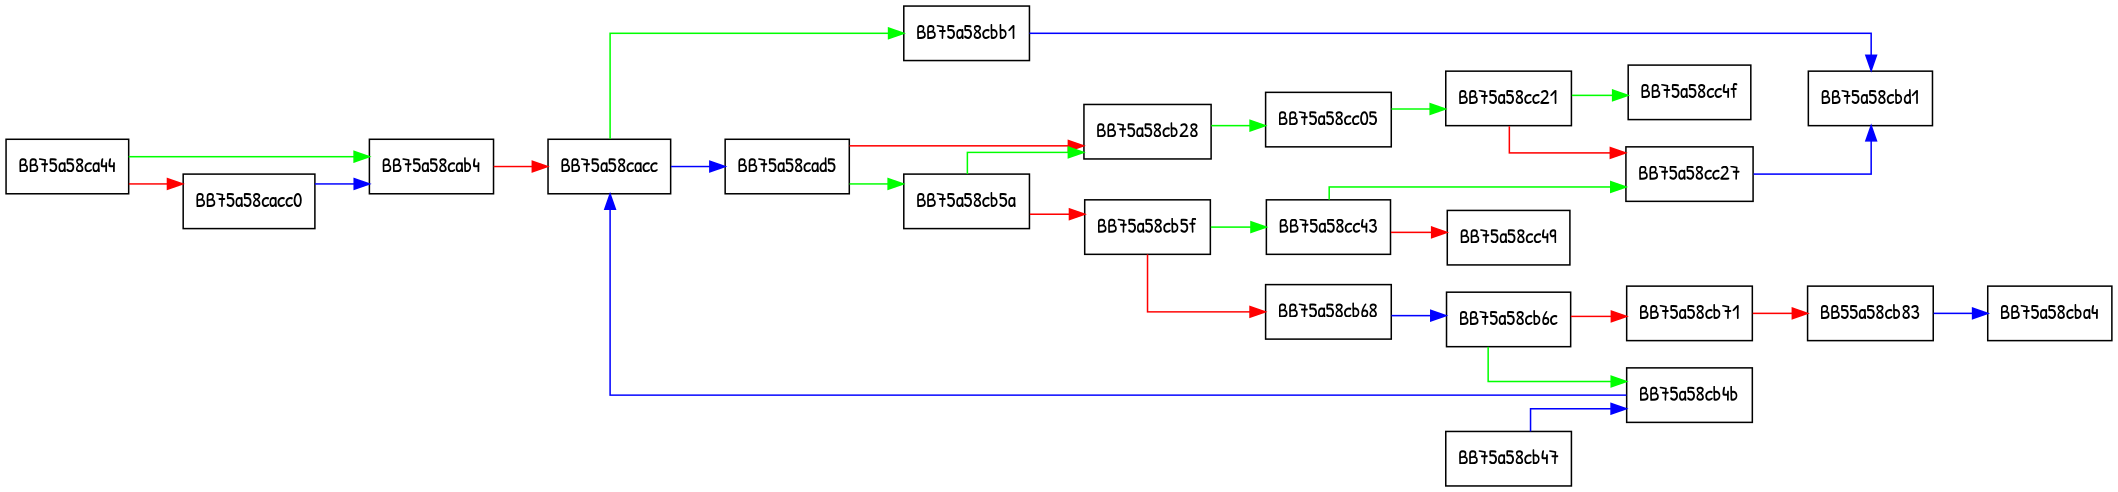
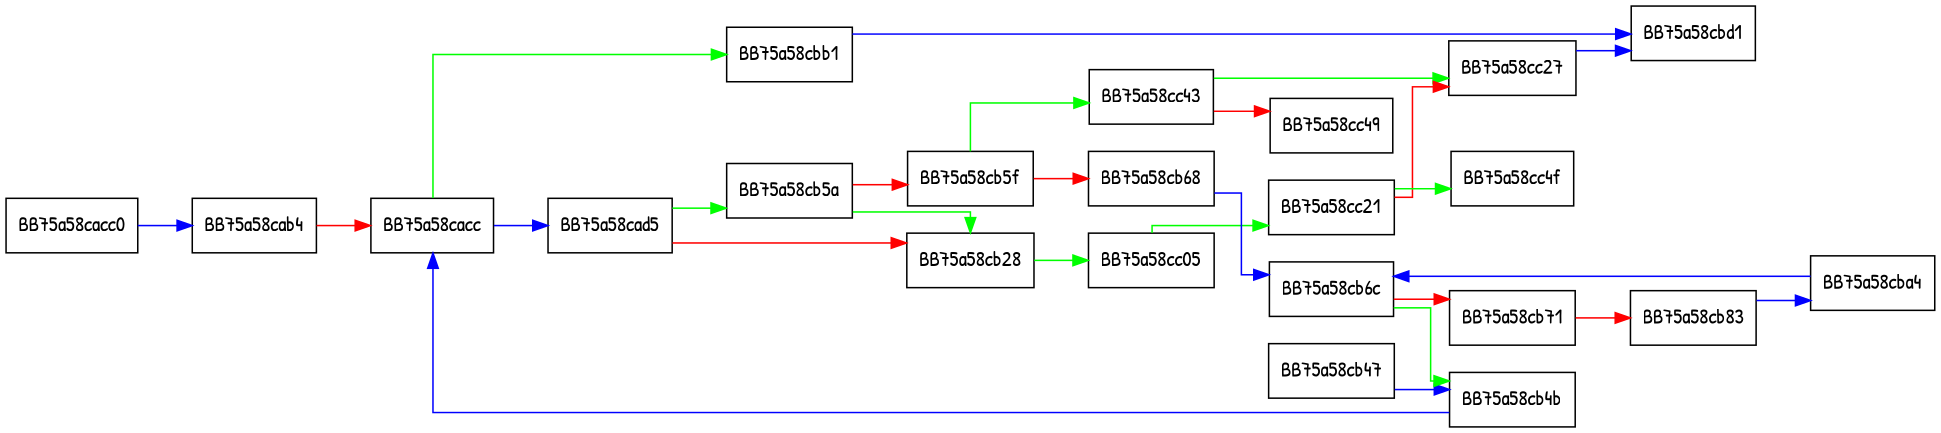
node "BB75a58ca44": removed
edge "BB75a58cba4" -> "BB75a58cb6c": added
node "BB55a58cb83": label "BB55a58cb83" -> "BB75a58cb83"
